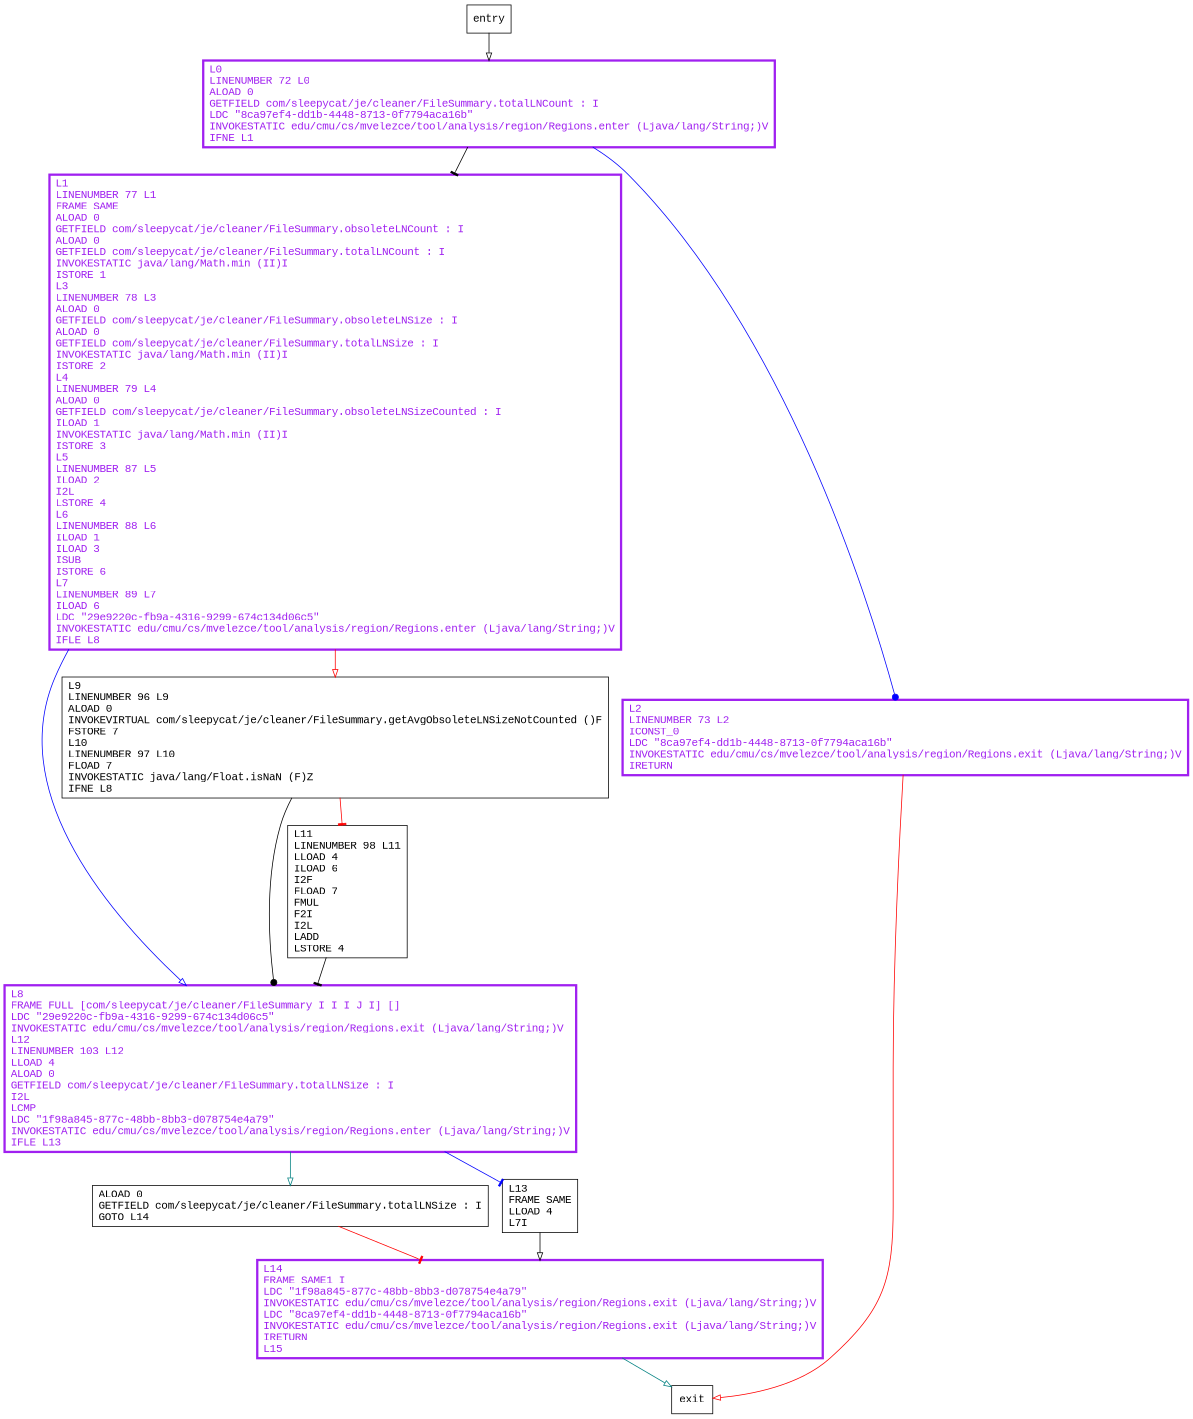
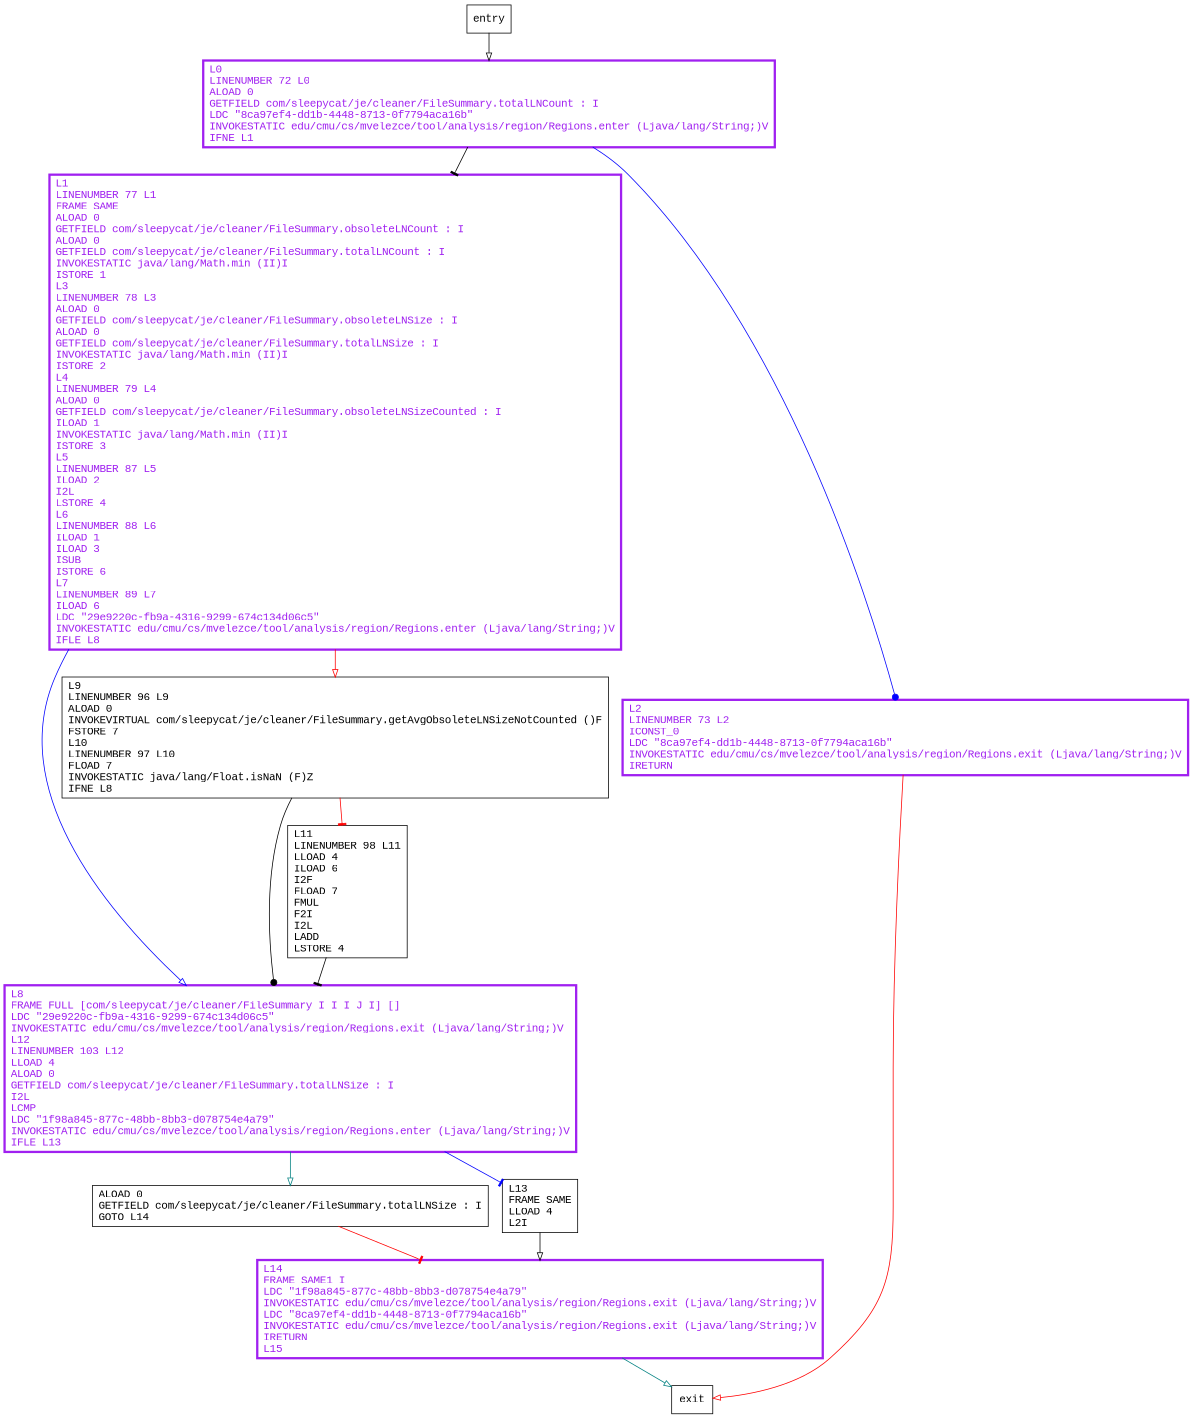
node "L13 FRAME SAME LLOAD 4 L7I": label "L13 FRAME SAME LLOAD 4 L7I" -> "L13 FRAME SAME LLOAD 4 L2I"
